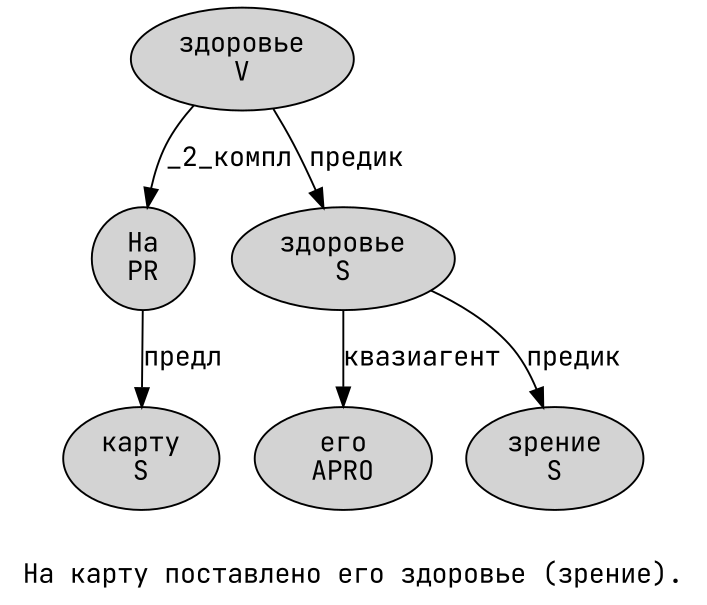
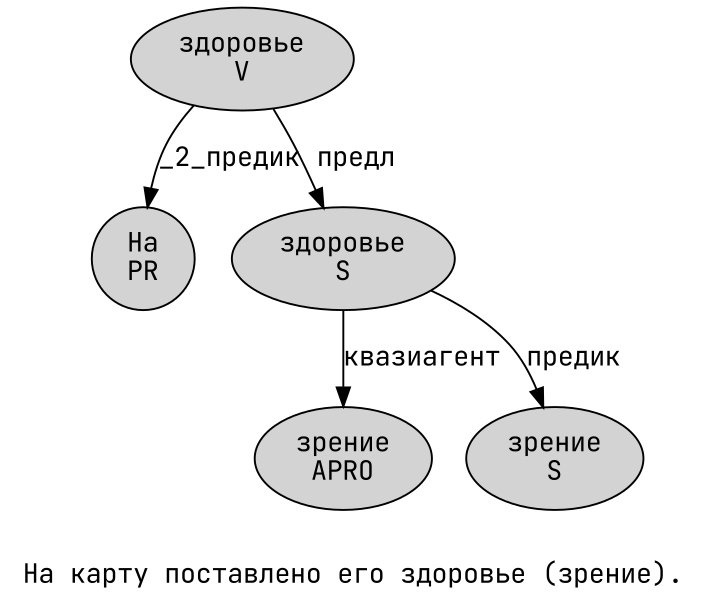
edge "здоровье V" -> "На PR": label "_2_компл" -> "_2_предик"
edge "здоровье V" -> "здоровье S": label "предик" -> "предл"
node "карту S": removed
node "его APRO": label "его APRO" -> "зрение APRO"
